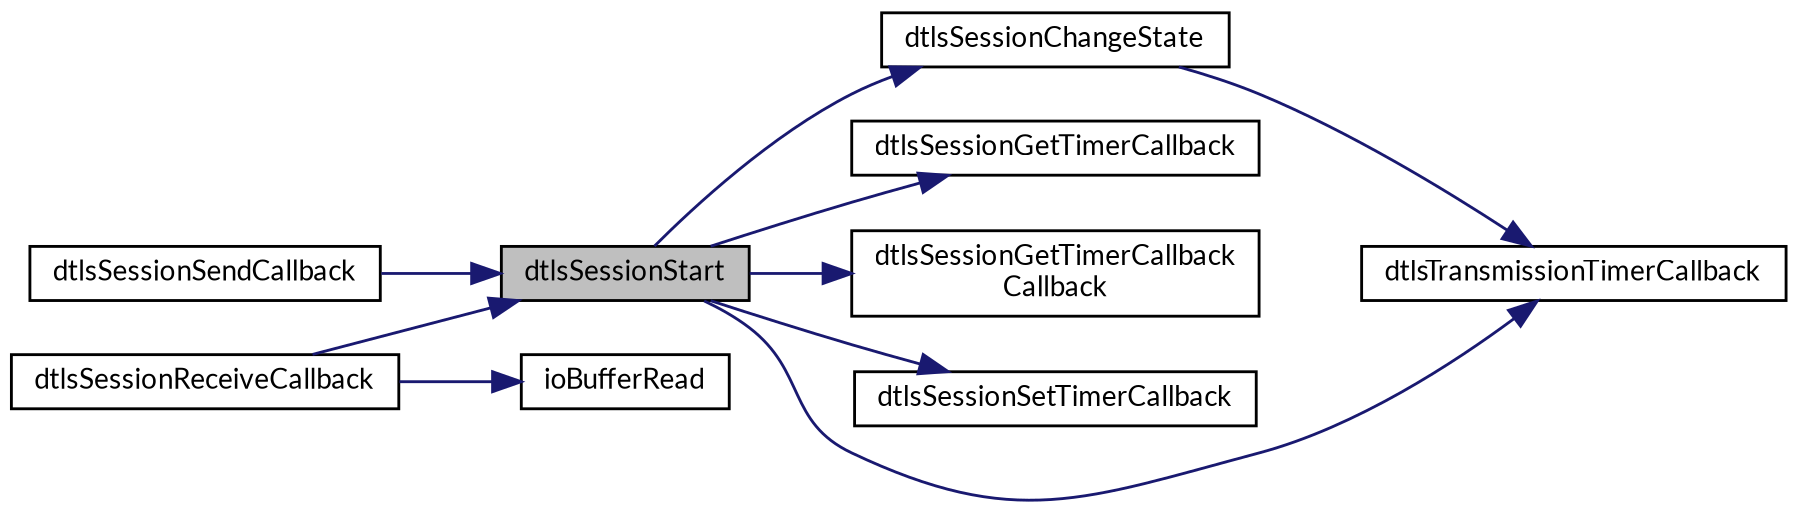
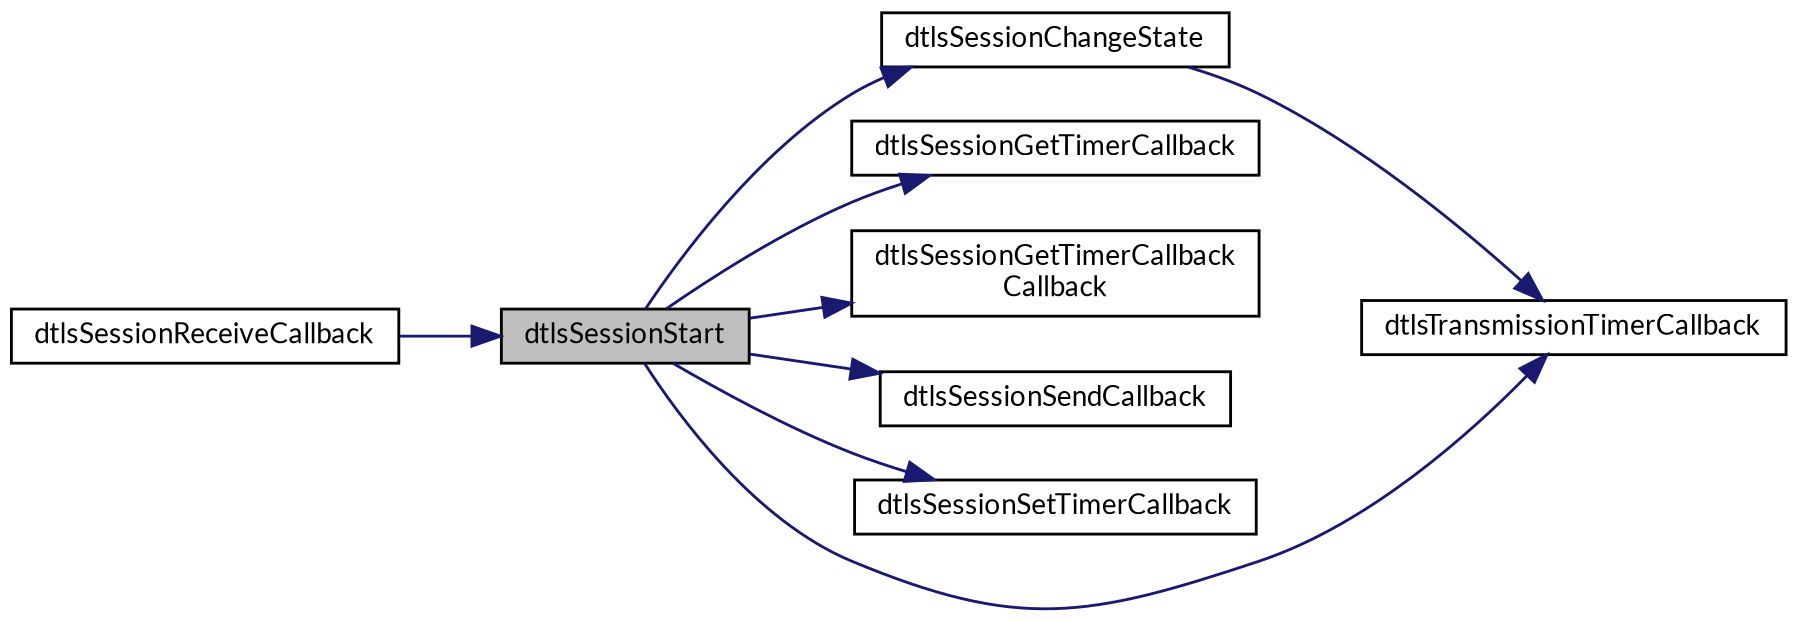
edge "dtlsSessionSendCallback" -> "dtlsSessionStart": reversed
node "ioBufferRead": removed
